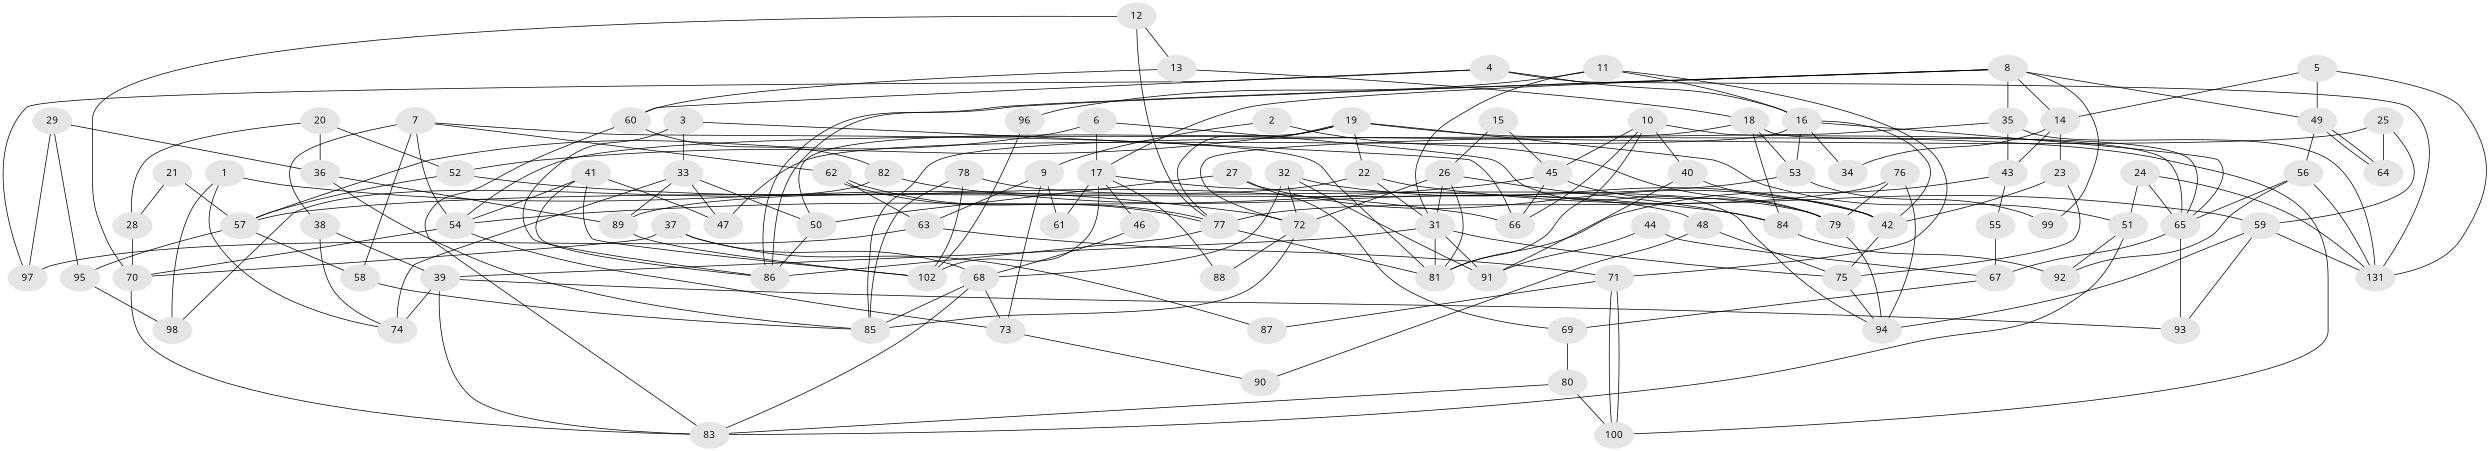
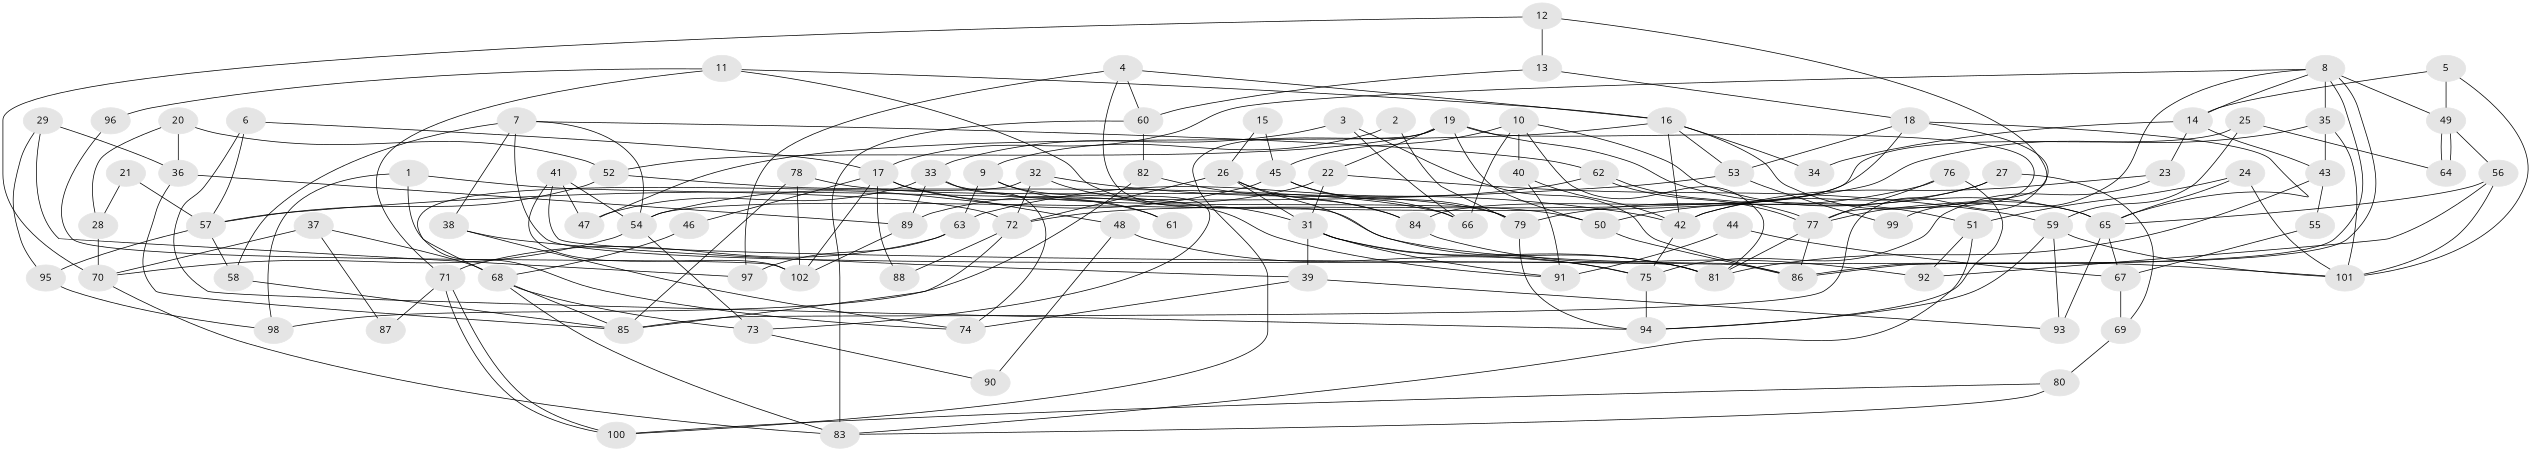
node "131": label "131" -> "101"
edge "39" -- "83": removed
